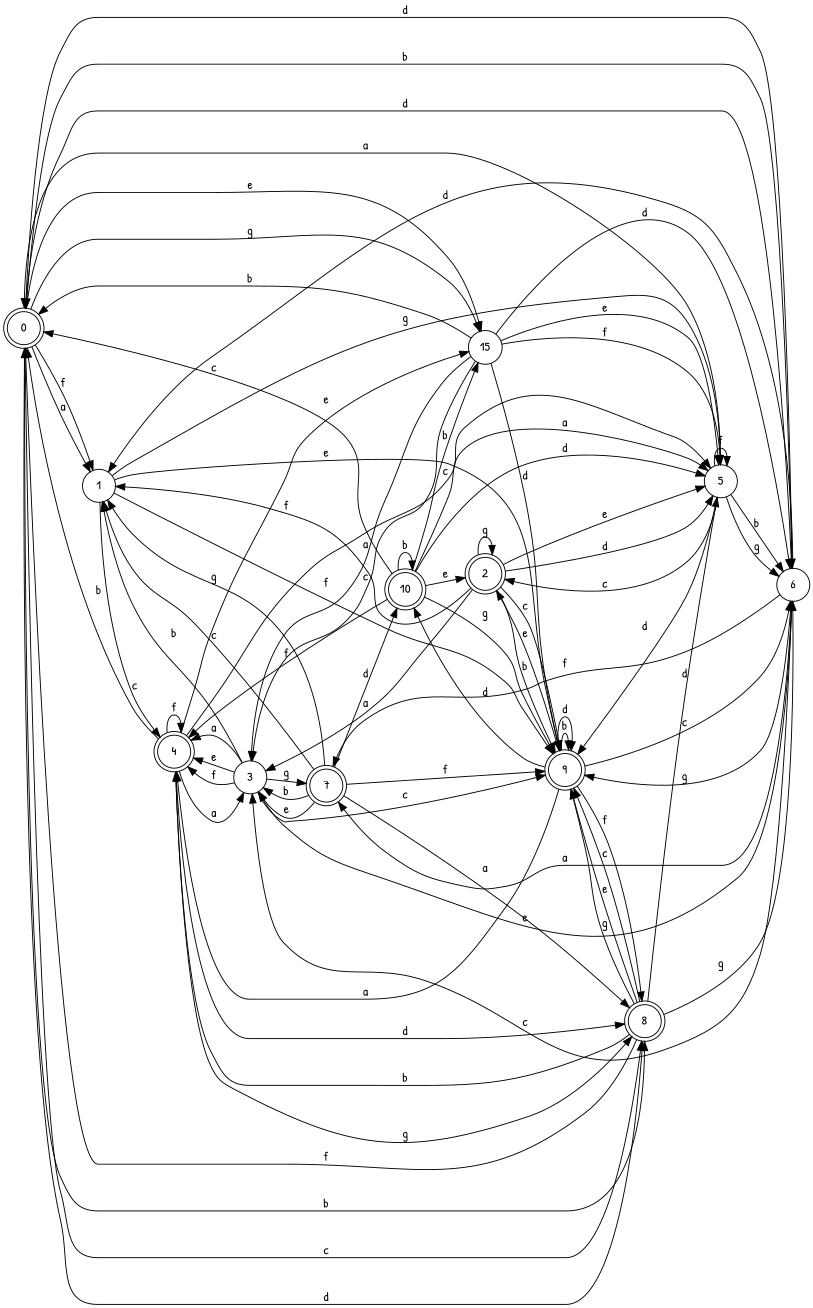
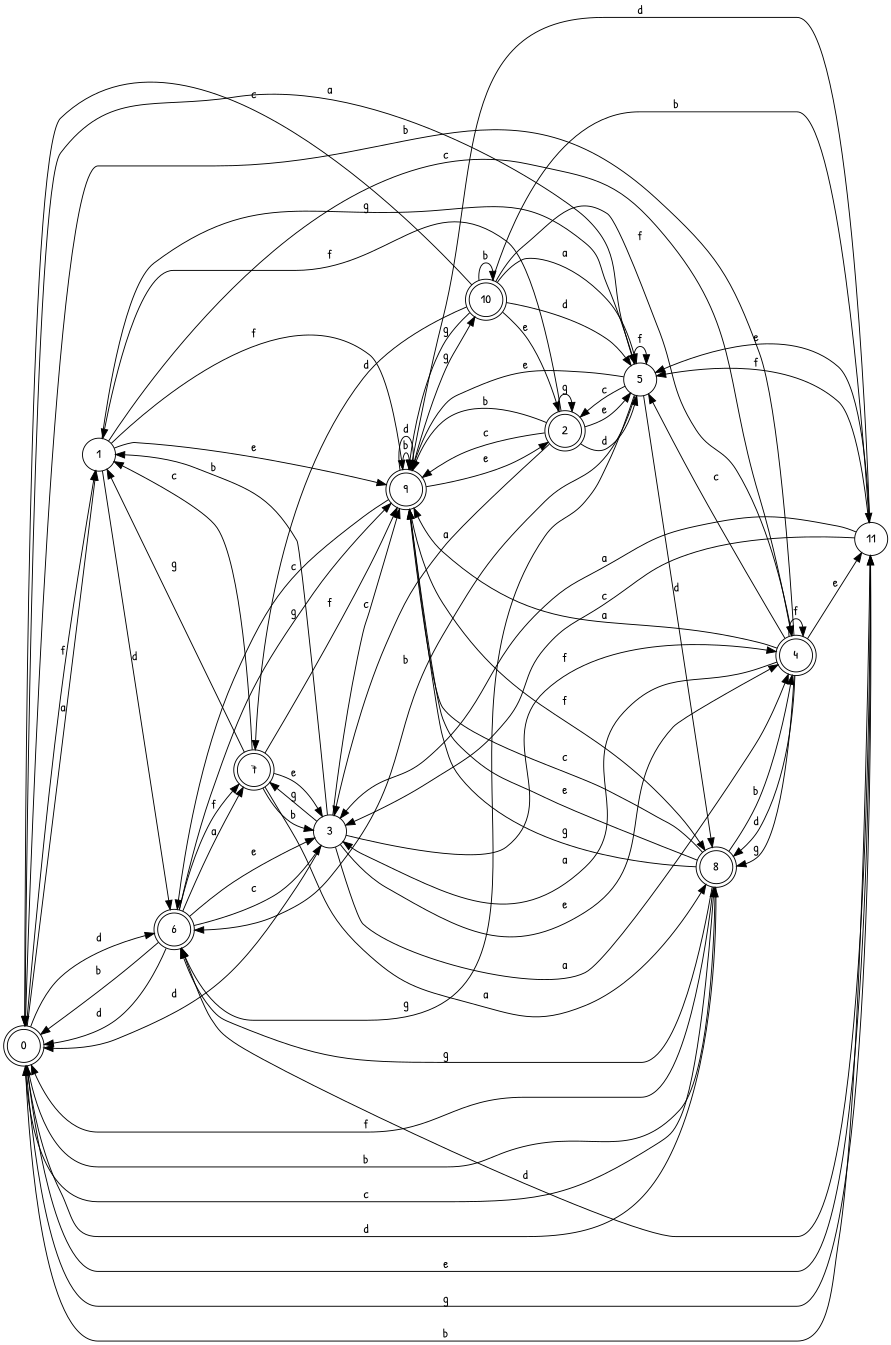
edge "6" -> "1": reversed
node "15": label "15" -> "11"
node "6": shape circle -> doublecircle
edge "5" -> "9": label "d" -> "e"
edge "7" -> "10": reversed
edge "9" -> "10": label "d" -> "g"
edge "8" -> "5": reversed
edge "3" -> "0": added, label "d"
edge "9" -> "4": reversed
